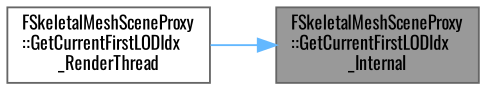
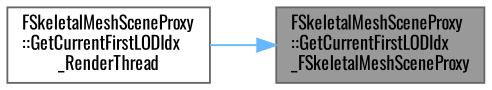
node "FSkeletalMeshSceneProxy ::GetCurrentFirstLODIdx _Internal": label "FSkeletalMeshSceneProxy ::GetCurrentFirstLODIdx _Internal" -> "FSkeletalMeshSceneProxy ::GetCurrentFirstLODIdx _FSkeletalMeshSceneProxy"
